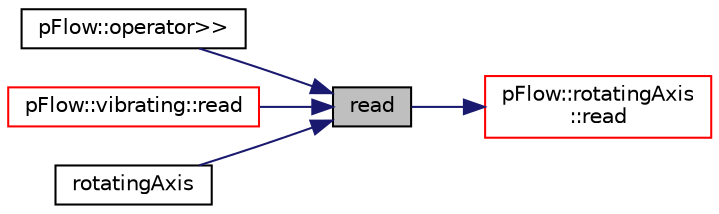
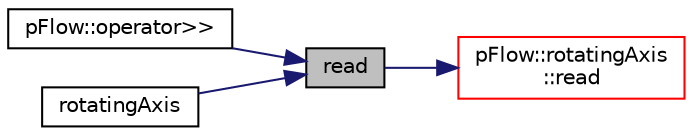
node "pFlow::vibrating::read": removed
